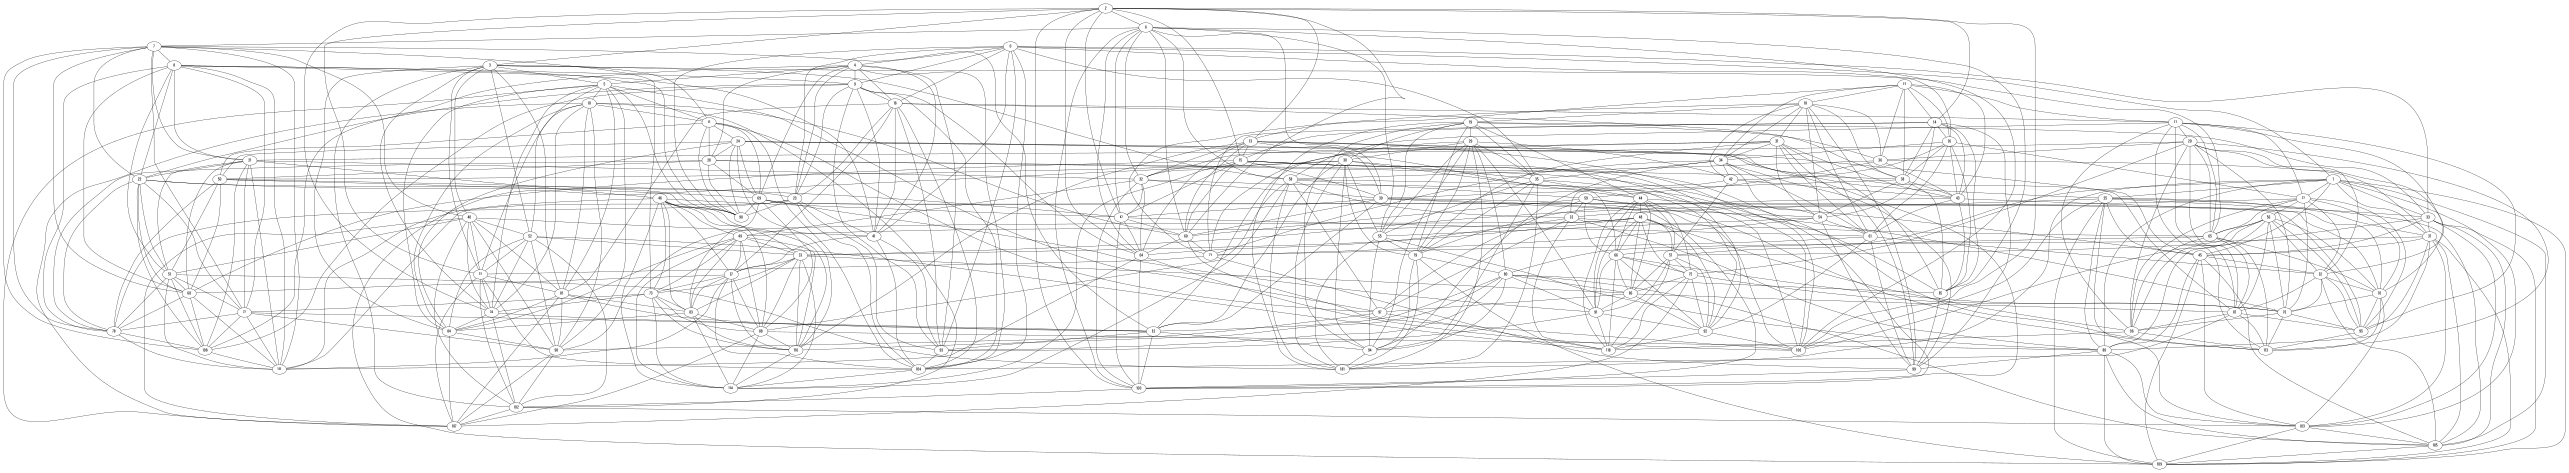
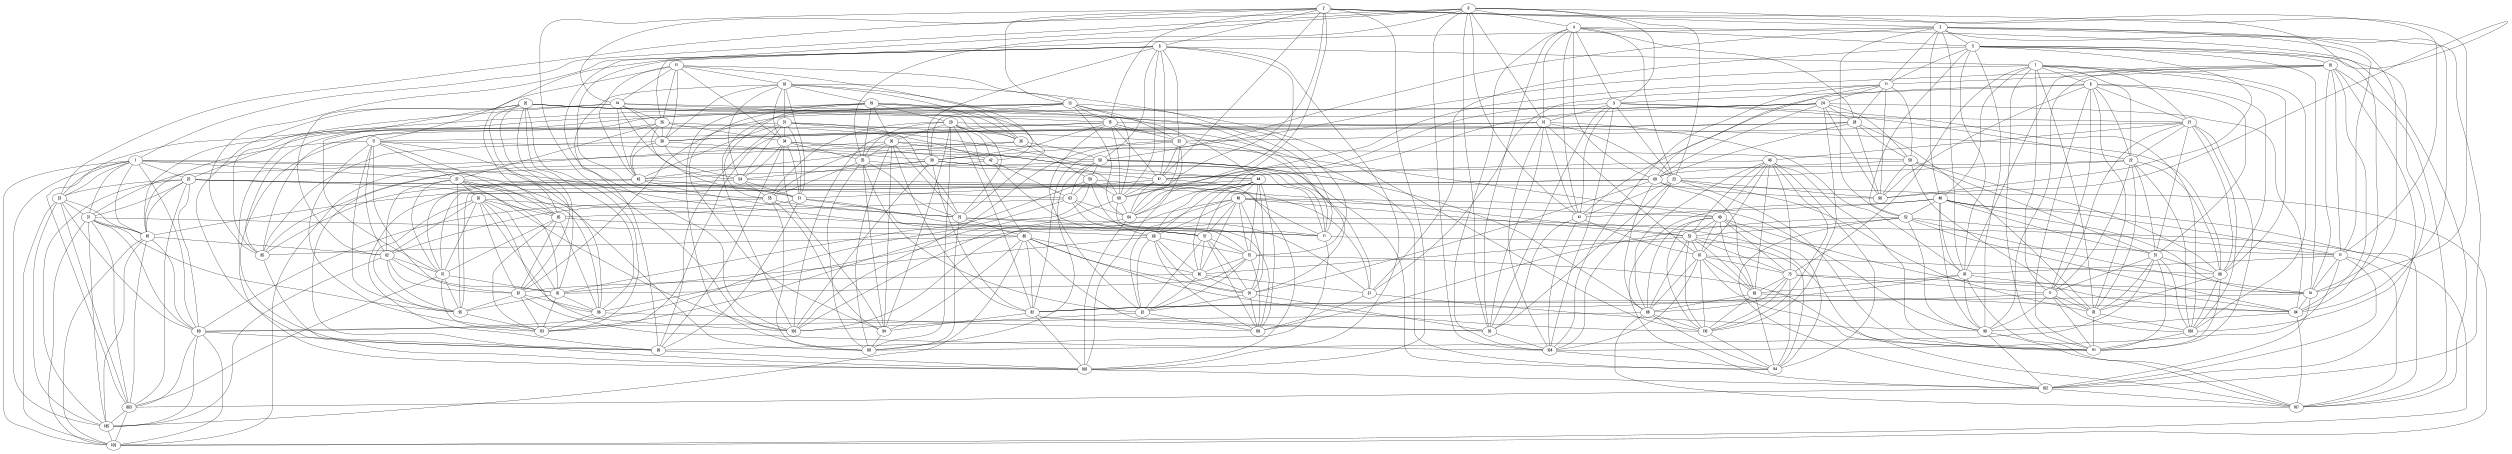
edge "17" -- "20": now "17" -- "45"
edge "61" -- "92": now "61" -- "75"
edge "79" -- "94": now "79" -- "71"
node "103": label "103" -> "803"
